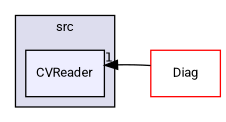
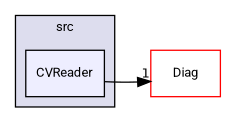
edge "Diag" -> "CVReader": reversed
